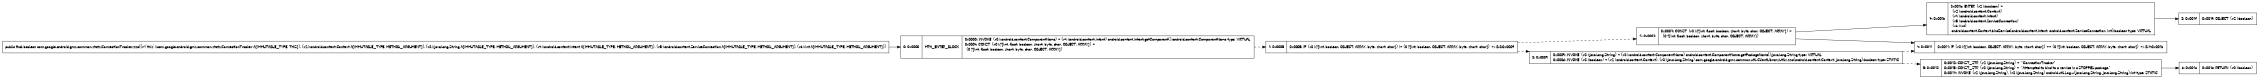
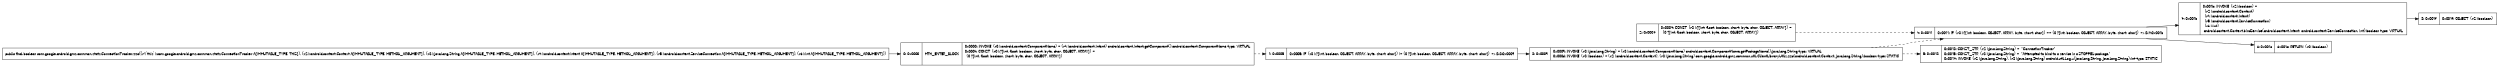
node "7: 0x001b": text "0x001b: ENTER  (r2 I:boolean) =" -> "0x001b: INVOKE  (r2 I:boolean) ="
edge "2: 0x0007" -> "7: 0x001b": now "4: 0x0011" -> "7: 0x001b"
edge "1: 0x0005" -> "2: 0x0007": removed
edge "2: 0x0007" -> "4: 0x0011": style solid -> dashed
edge "1: 0x0005" -> "3: 0x0009": style dashed -> solid
edge "5: 0x0013" -> "6: 0x001a": now "4: 0x0011" -> "6: 0x001a"
node "6: 0x001a": text "0x001a: RETURN  (r0 I:boolean)" -> "6x001a: RETURN  (r0 I:boolean)"
